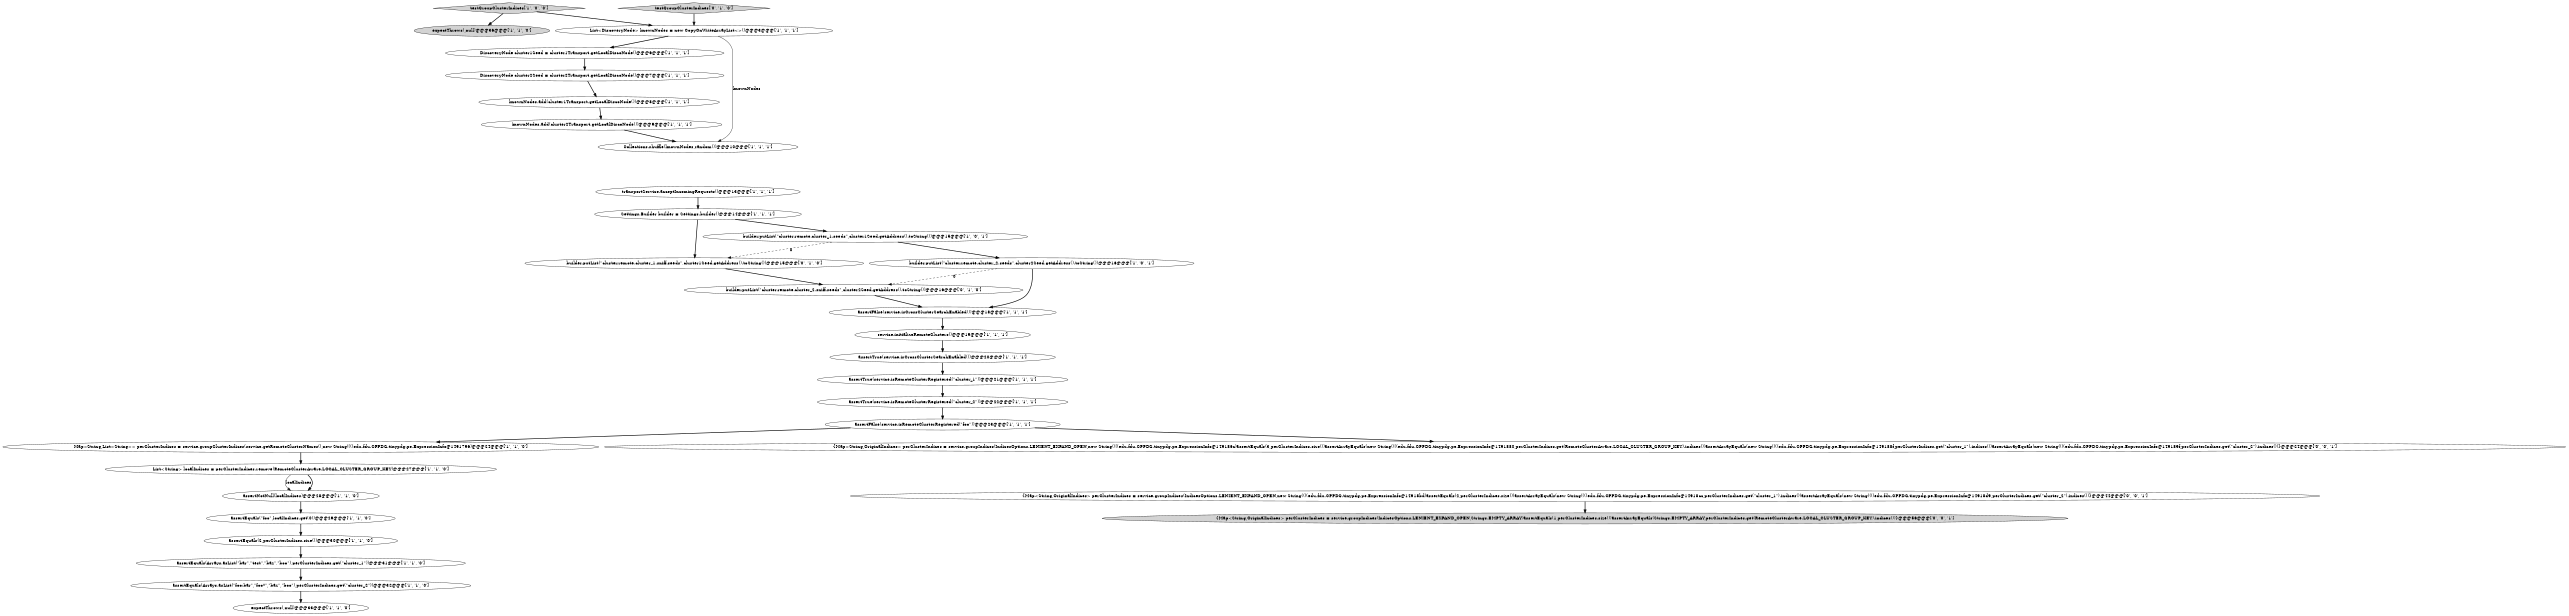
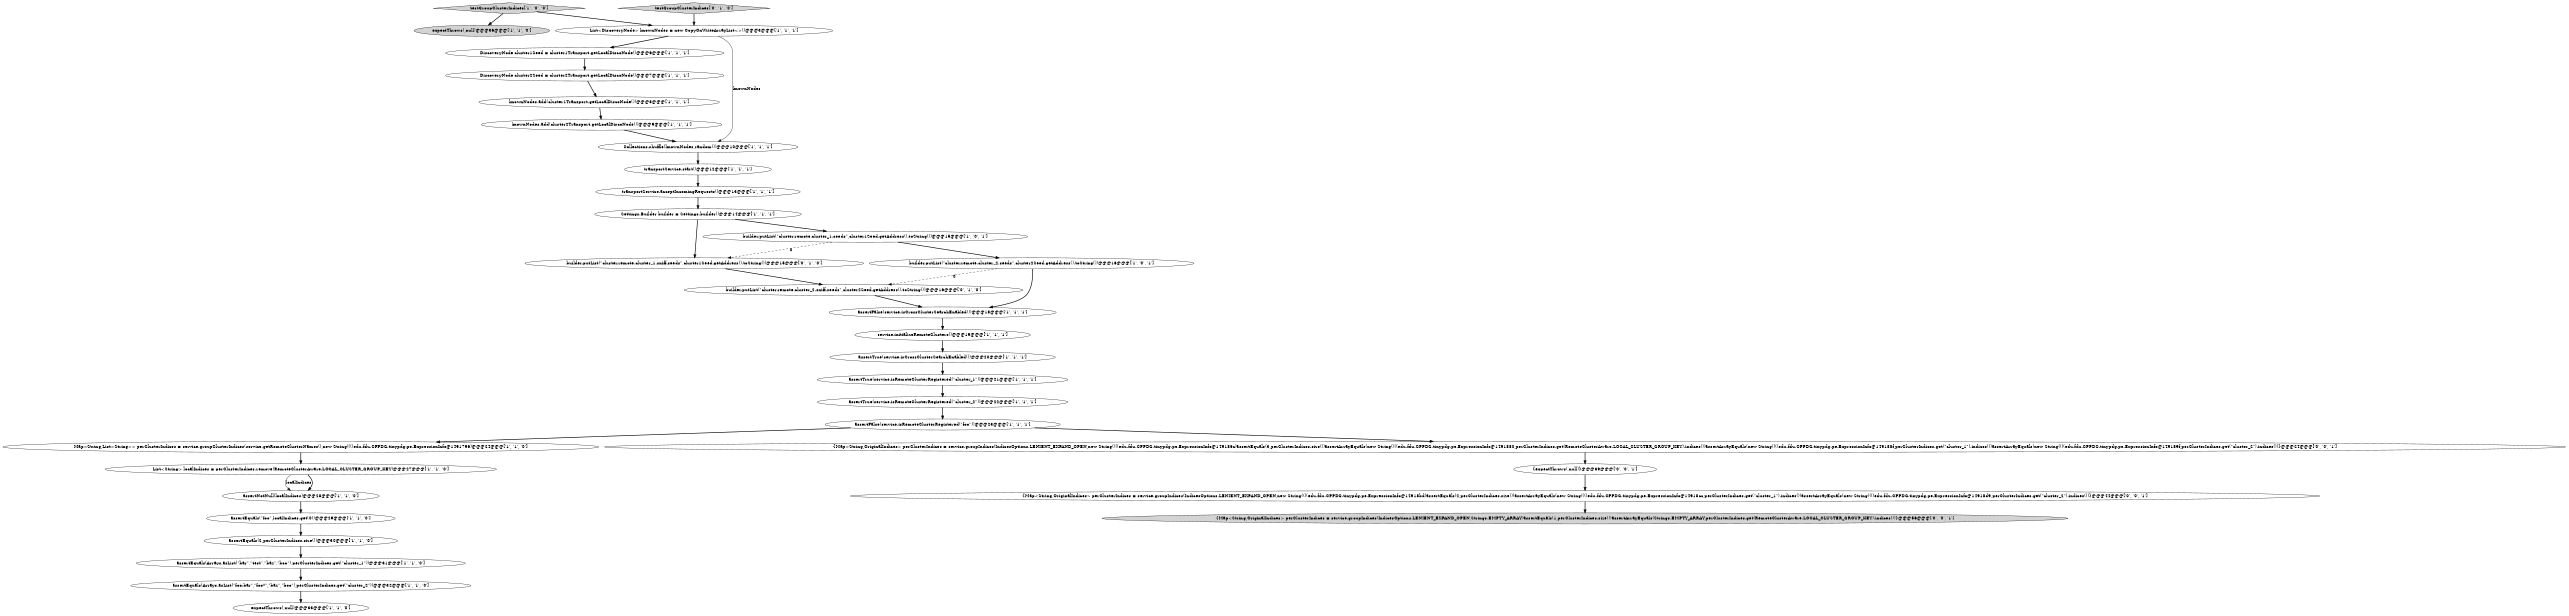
node "transportService.start()@@@12@@@['1', '1', '1']": added
node "{expectThrows(,null)}@@@39@@@['0', '0', '1']": added
